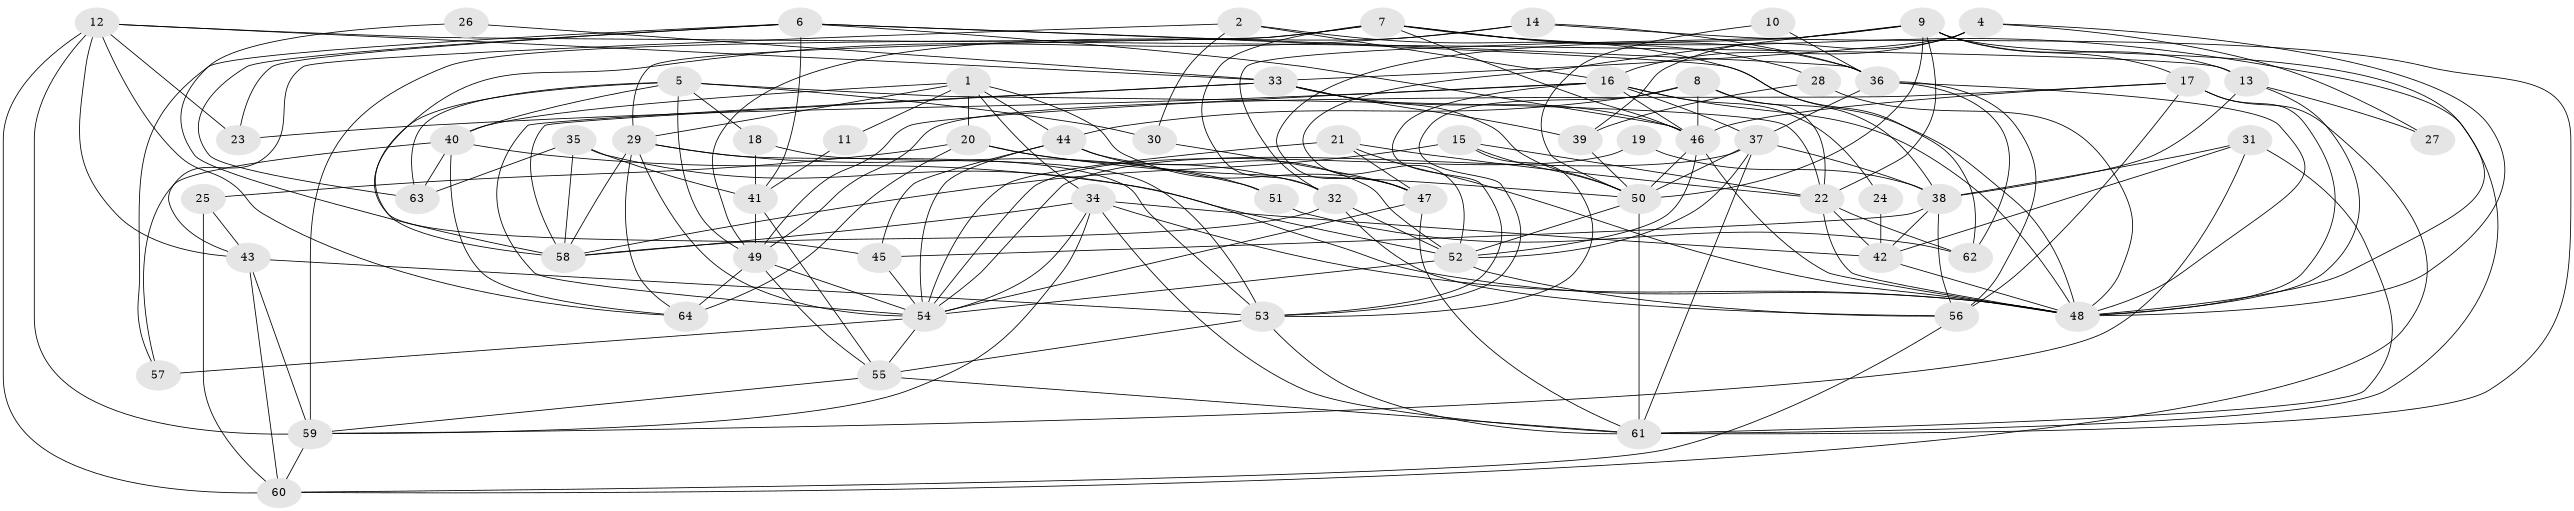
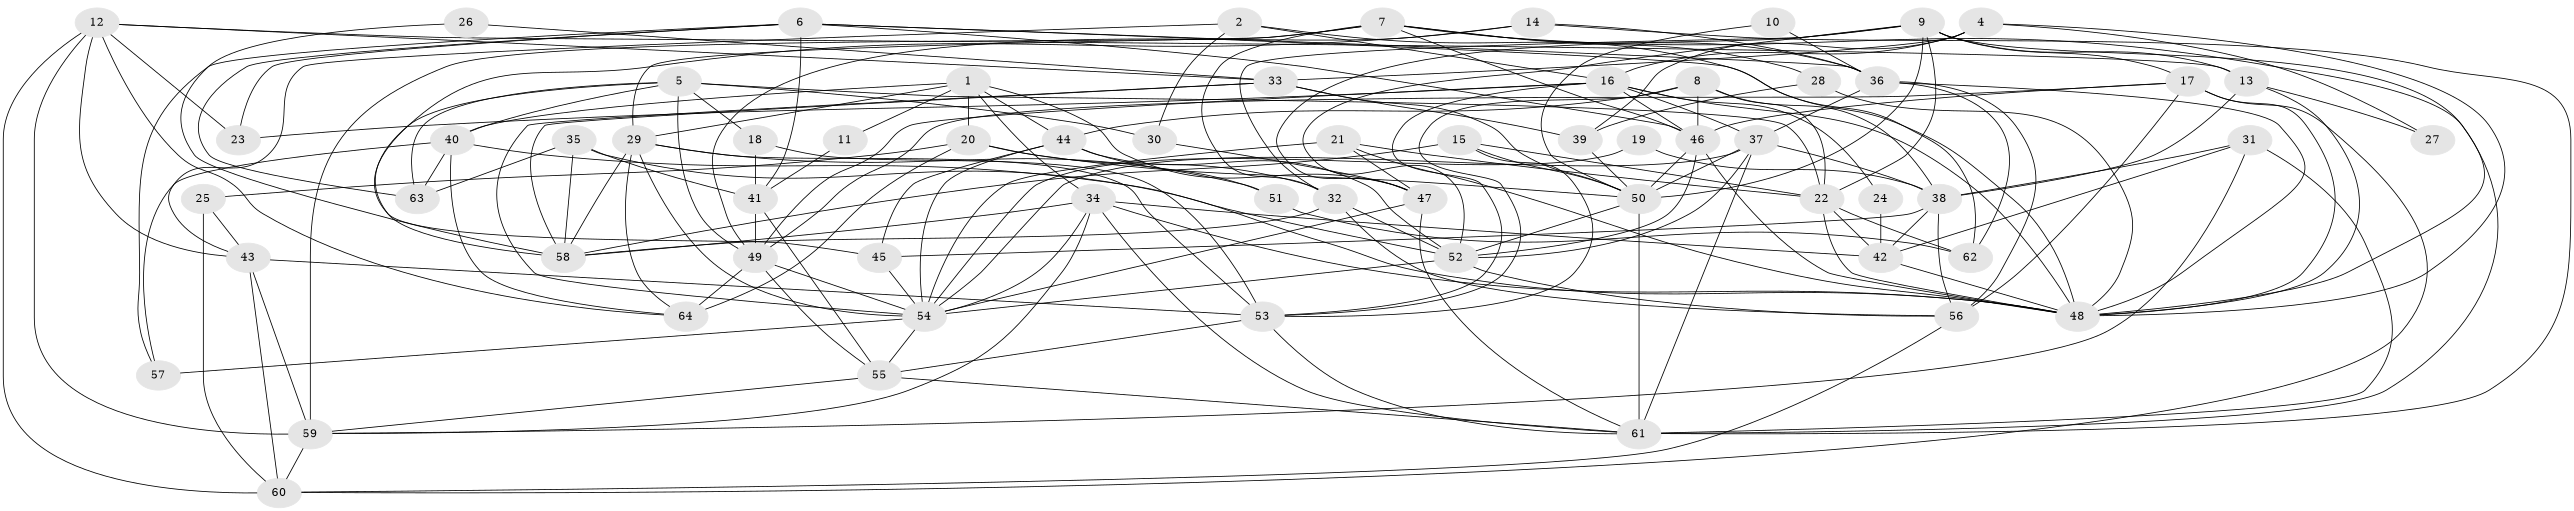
edge "33" -- "46": removed
